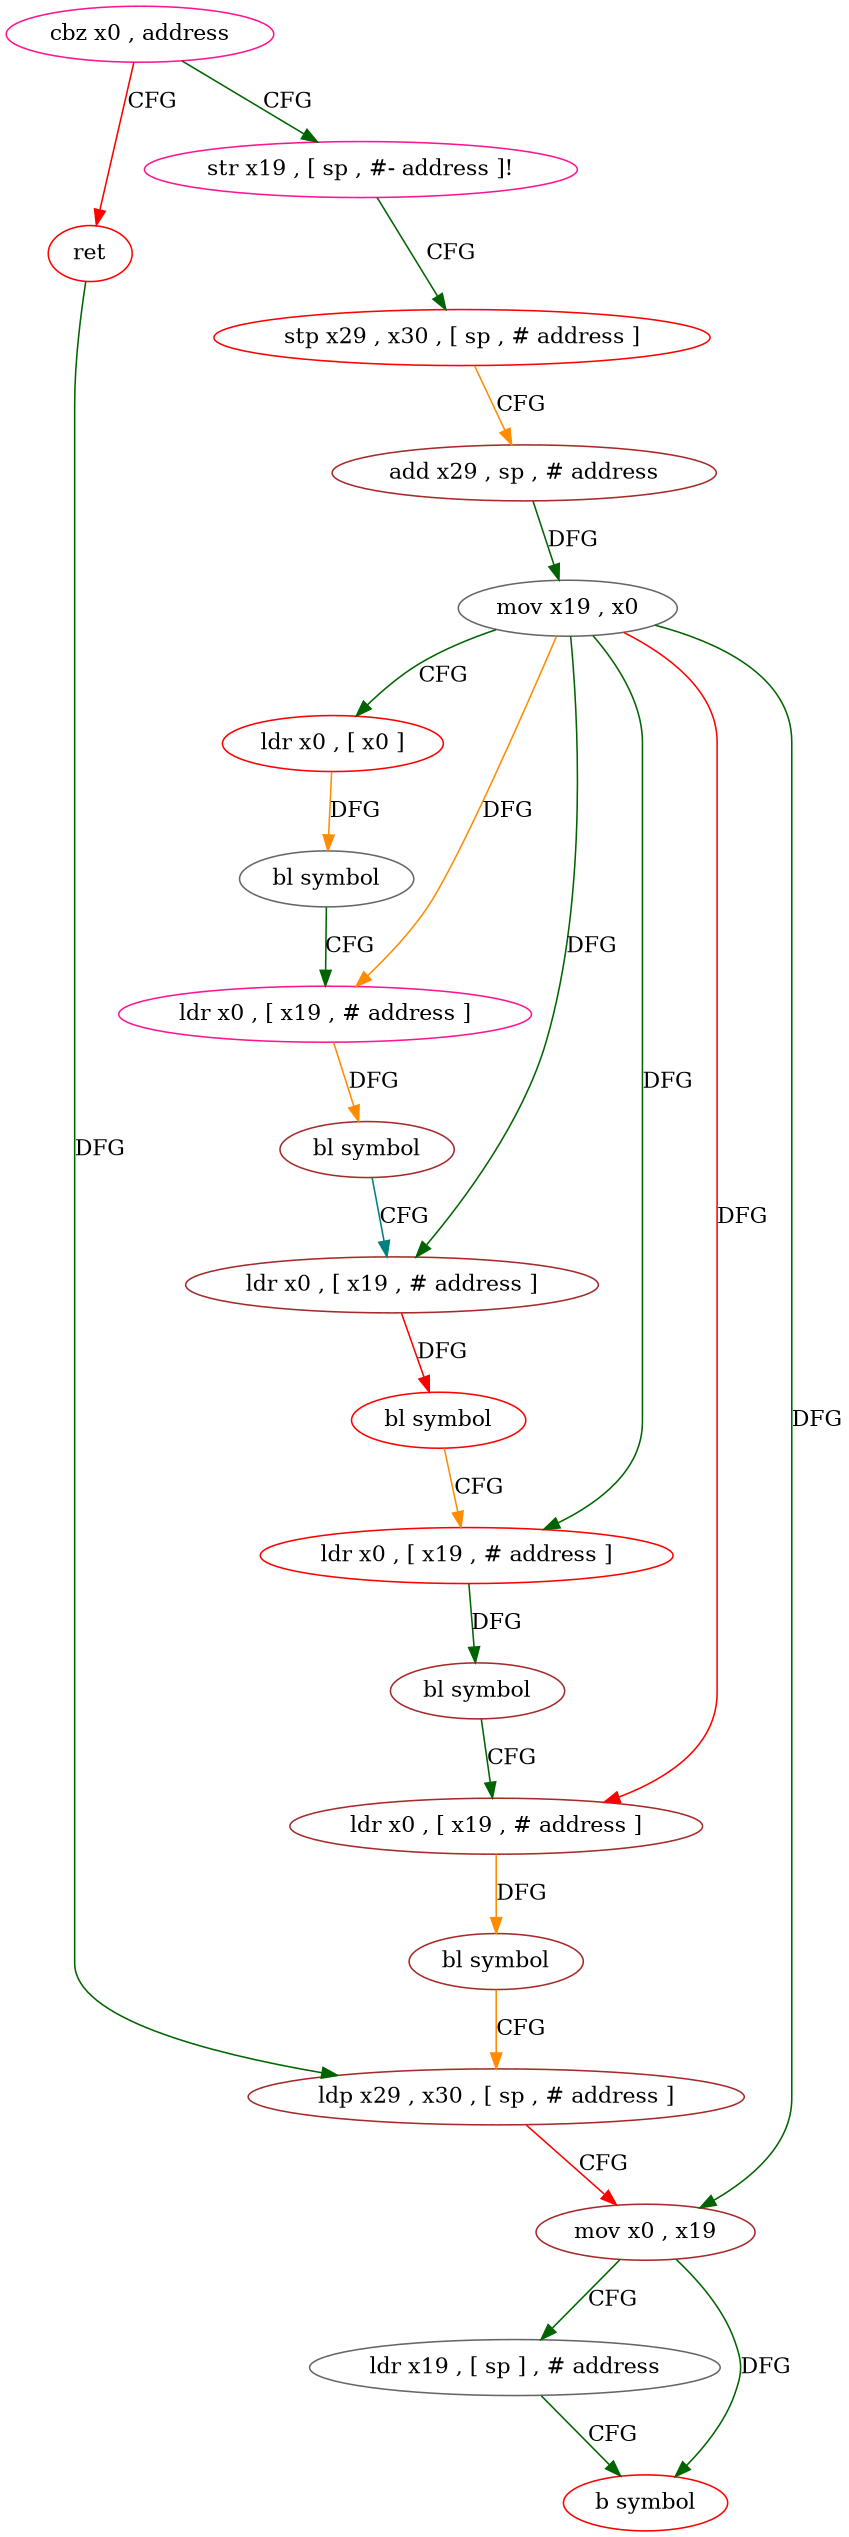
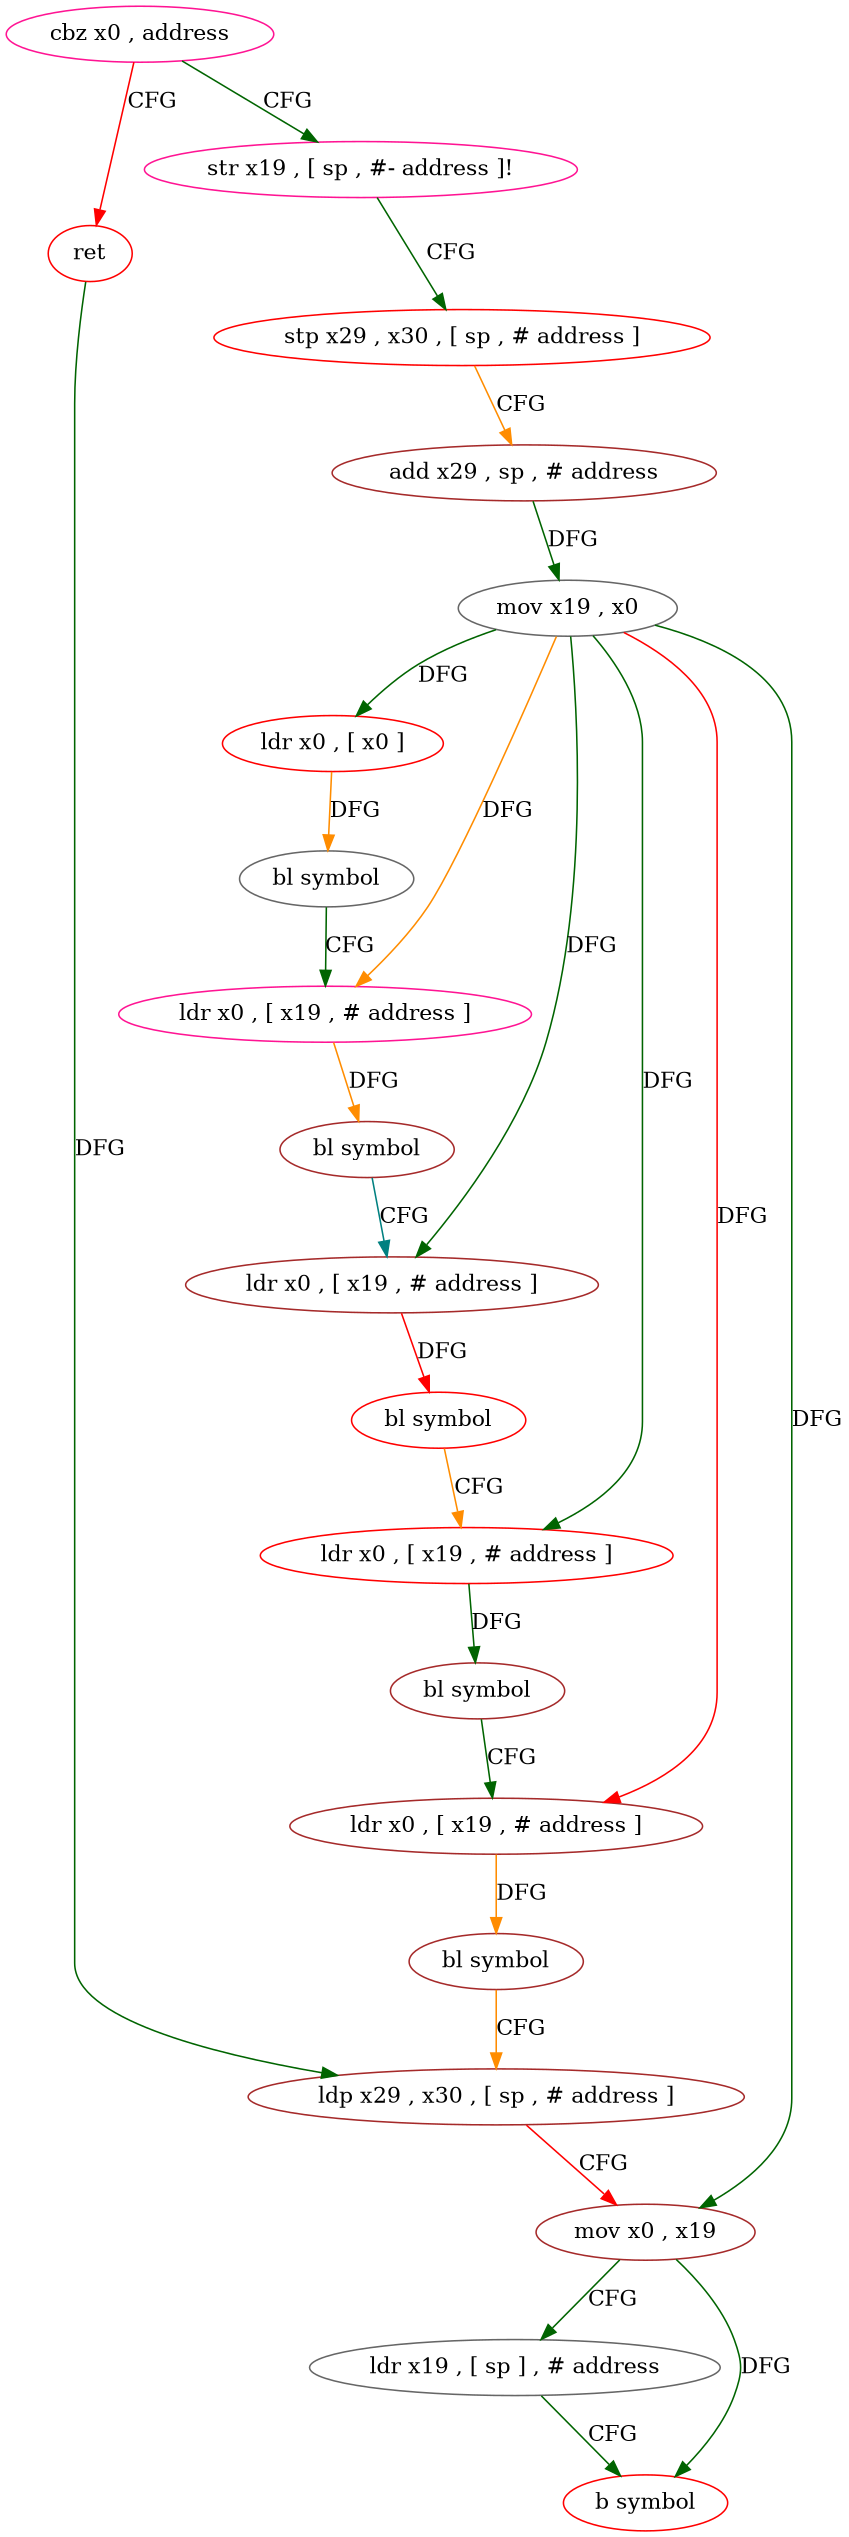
edge "mov x19 , x0" -> "ldr x0 , [ x0 ]": label "CFG" -> "DFG"
